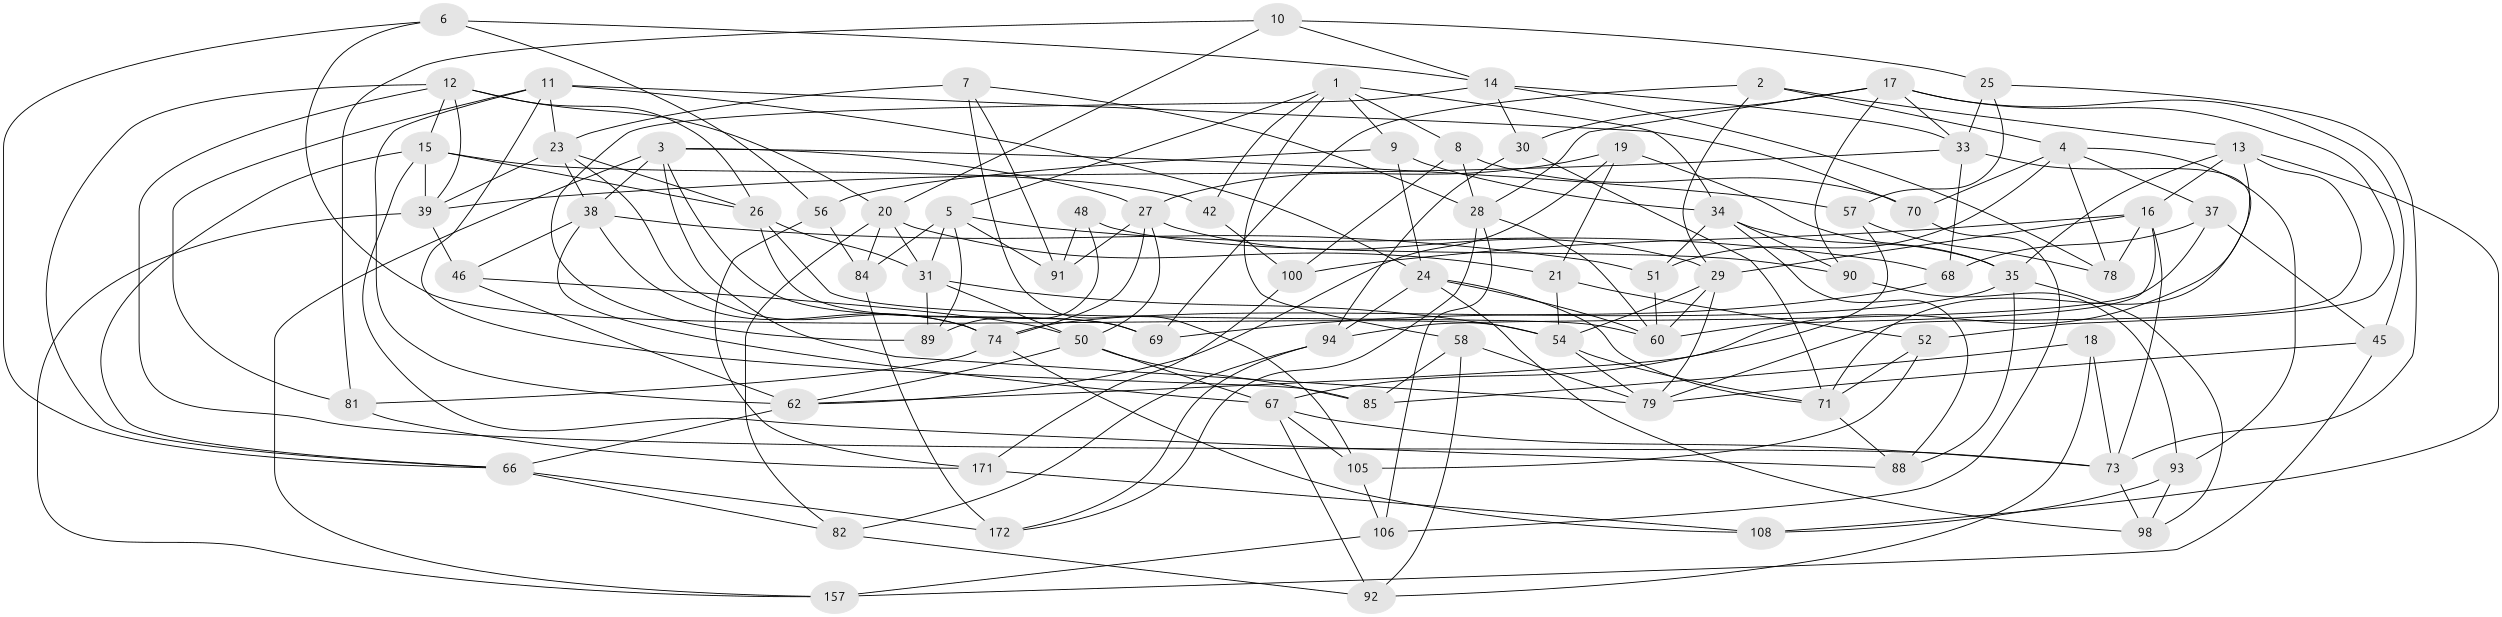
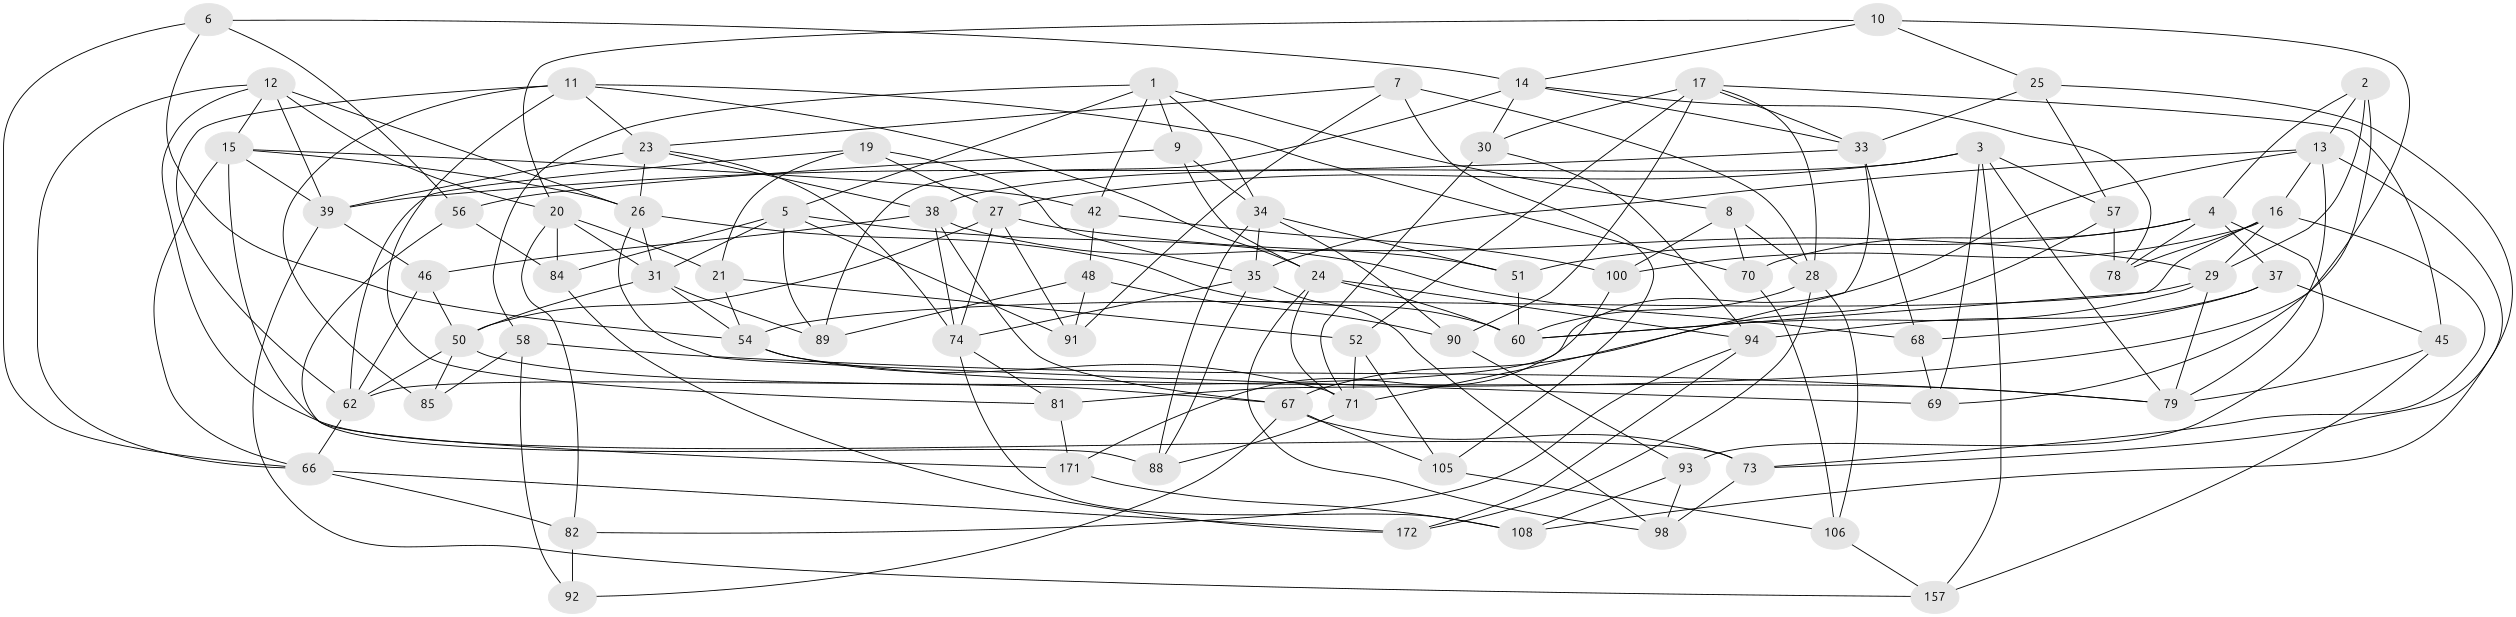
edge "42" -- "48": added
node "18": removed
